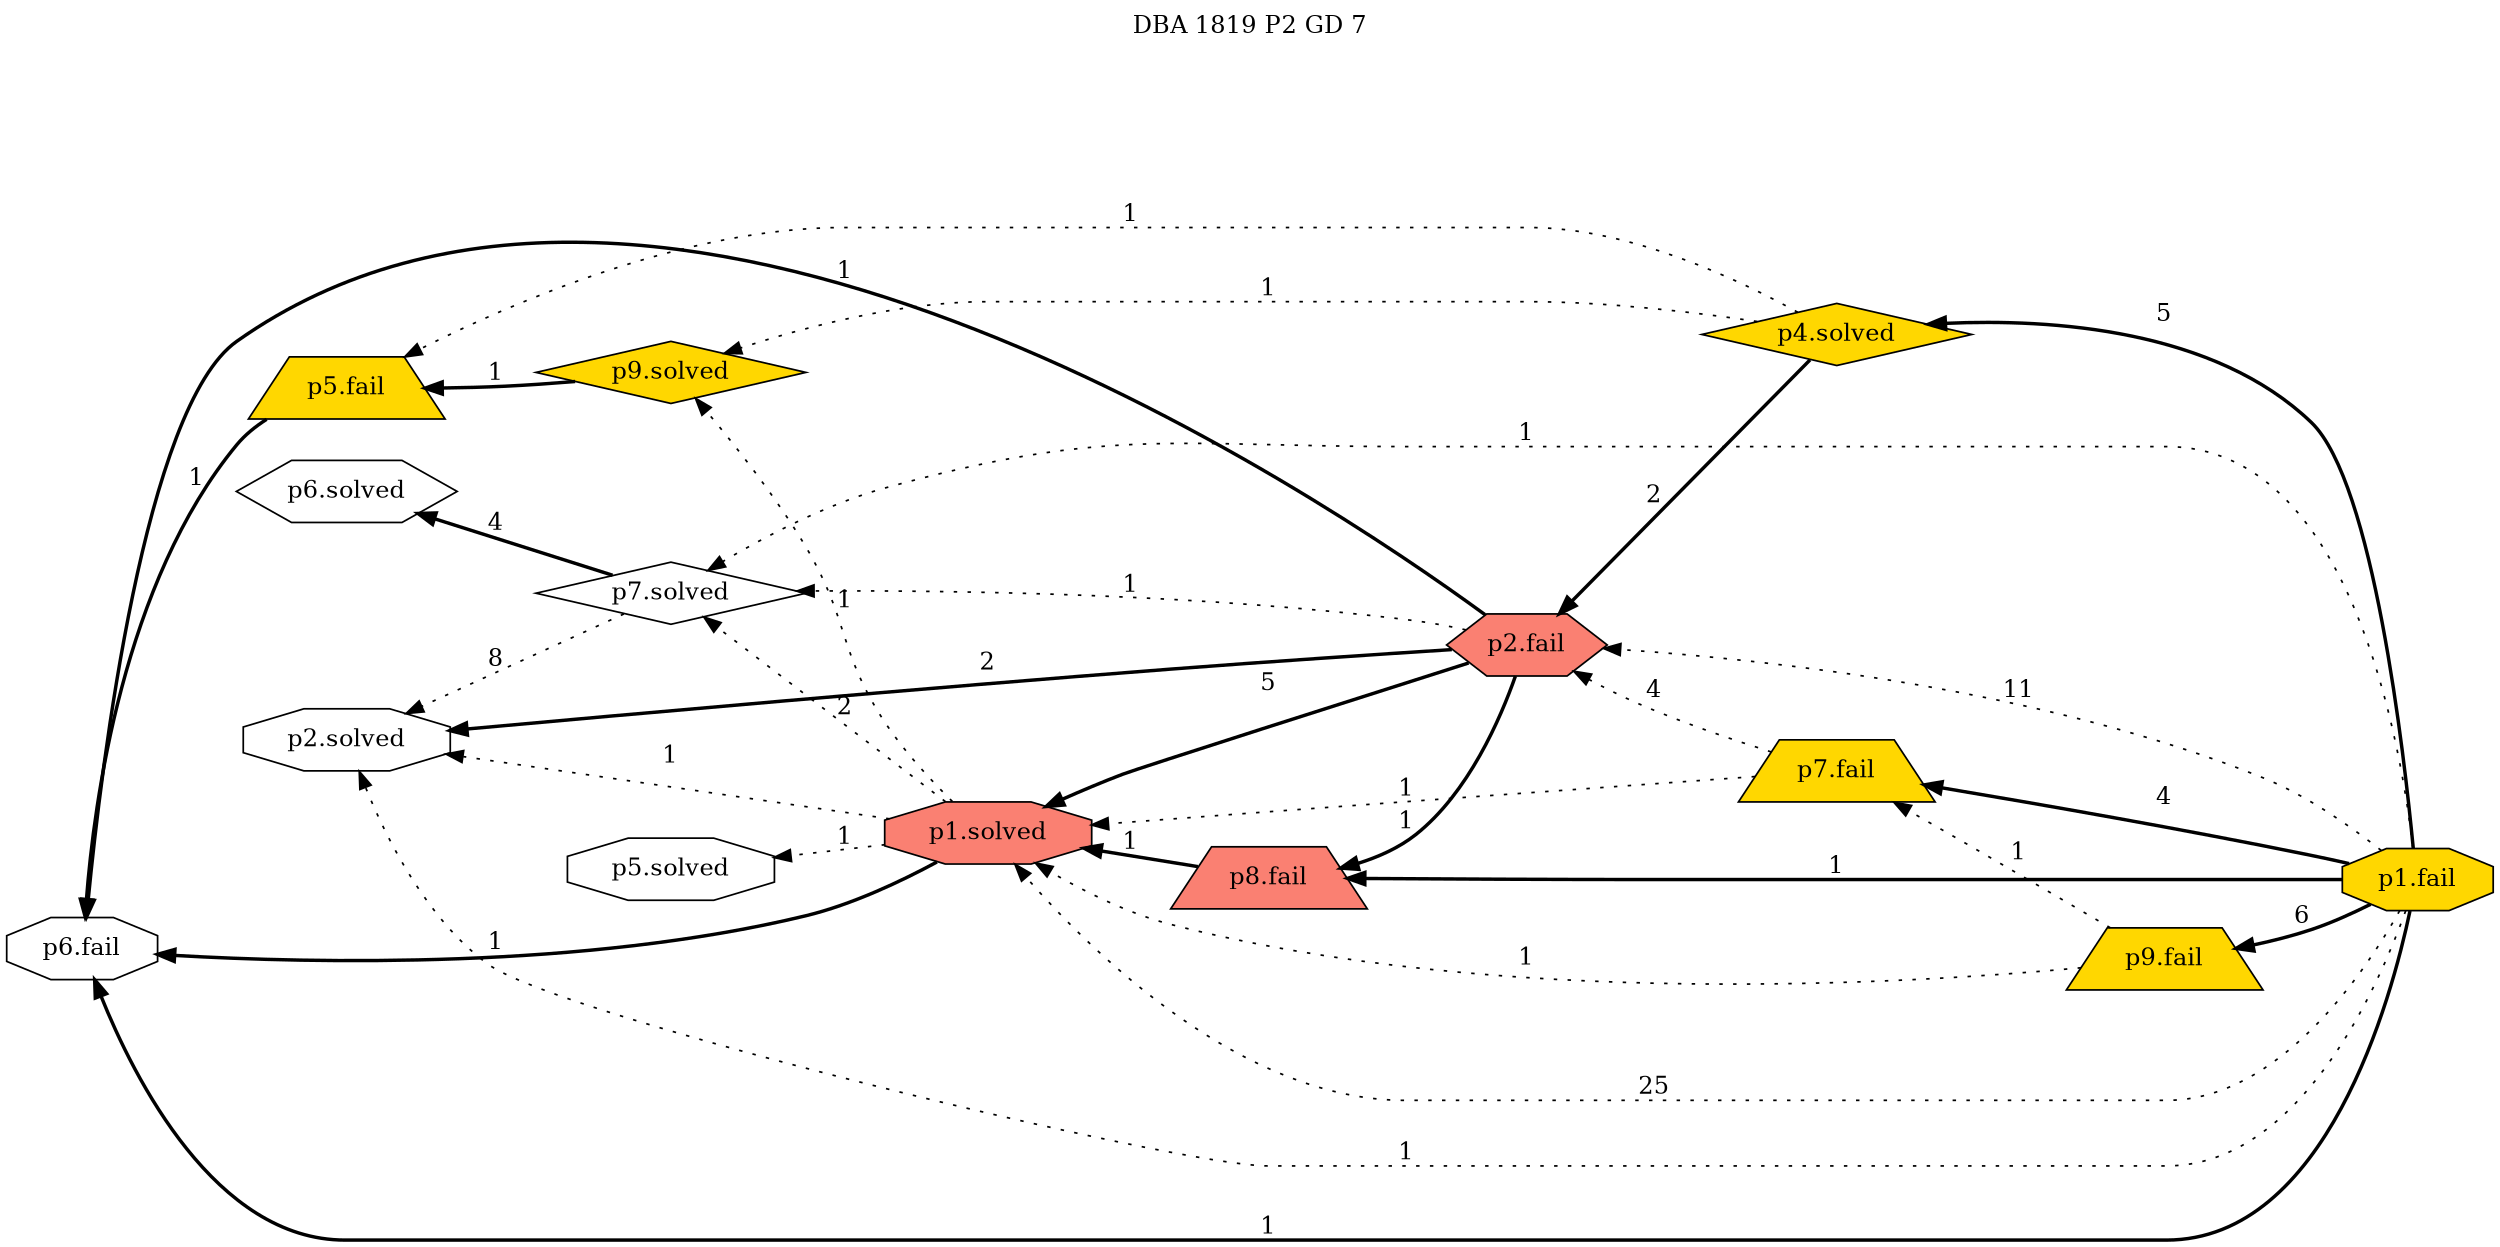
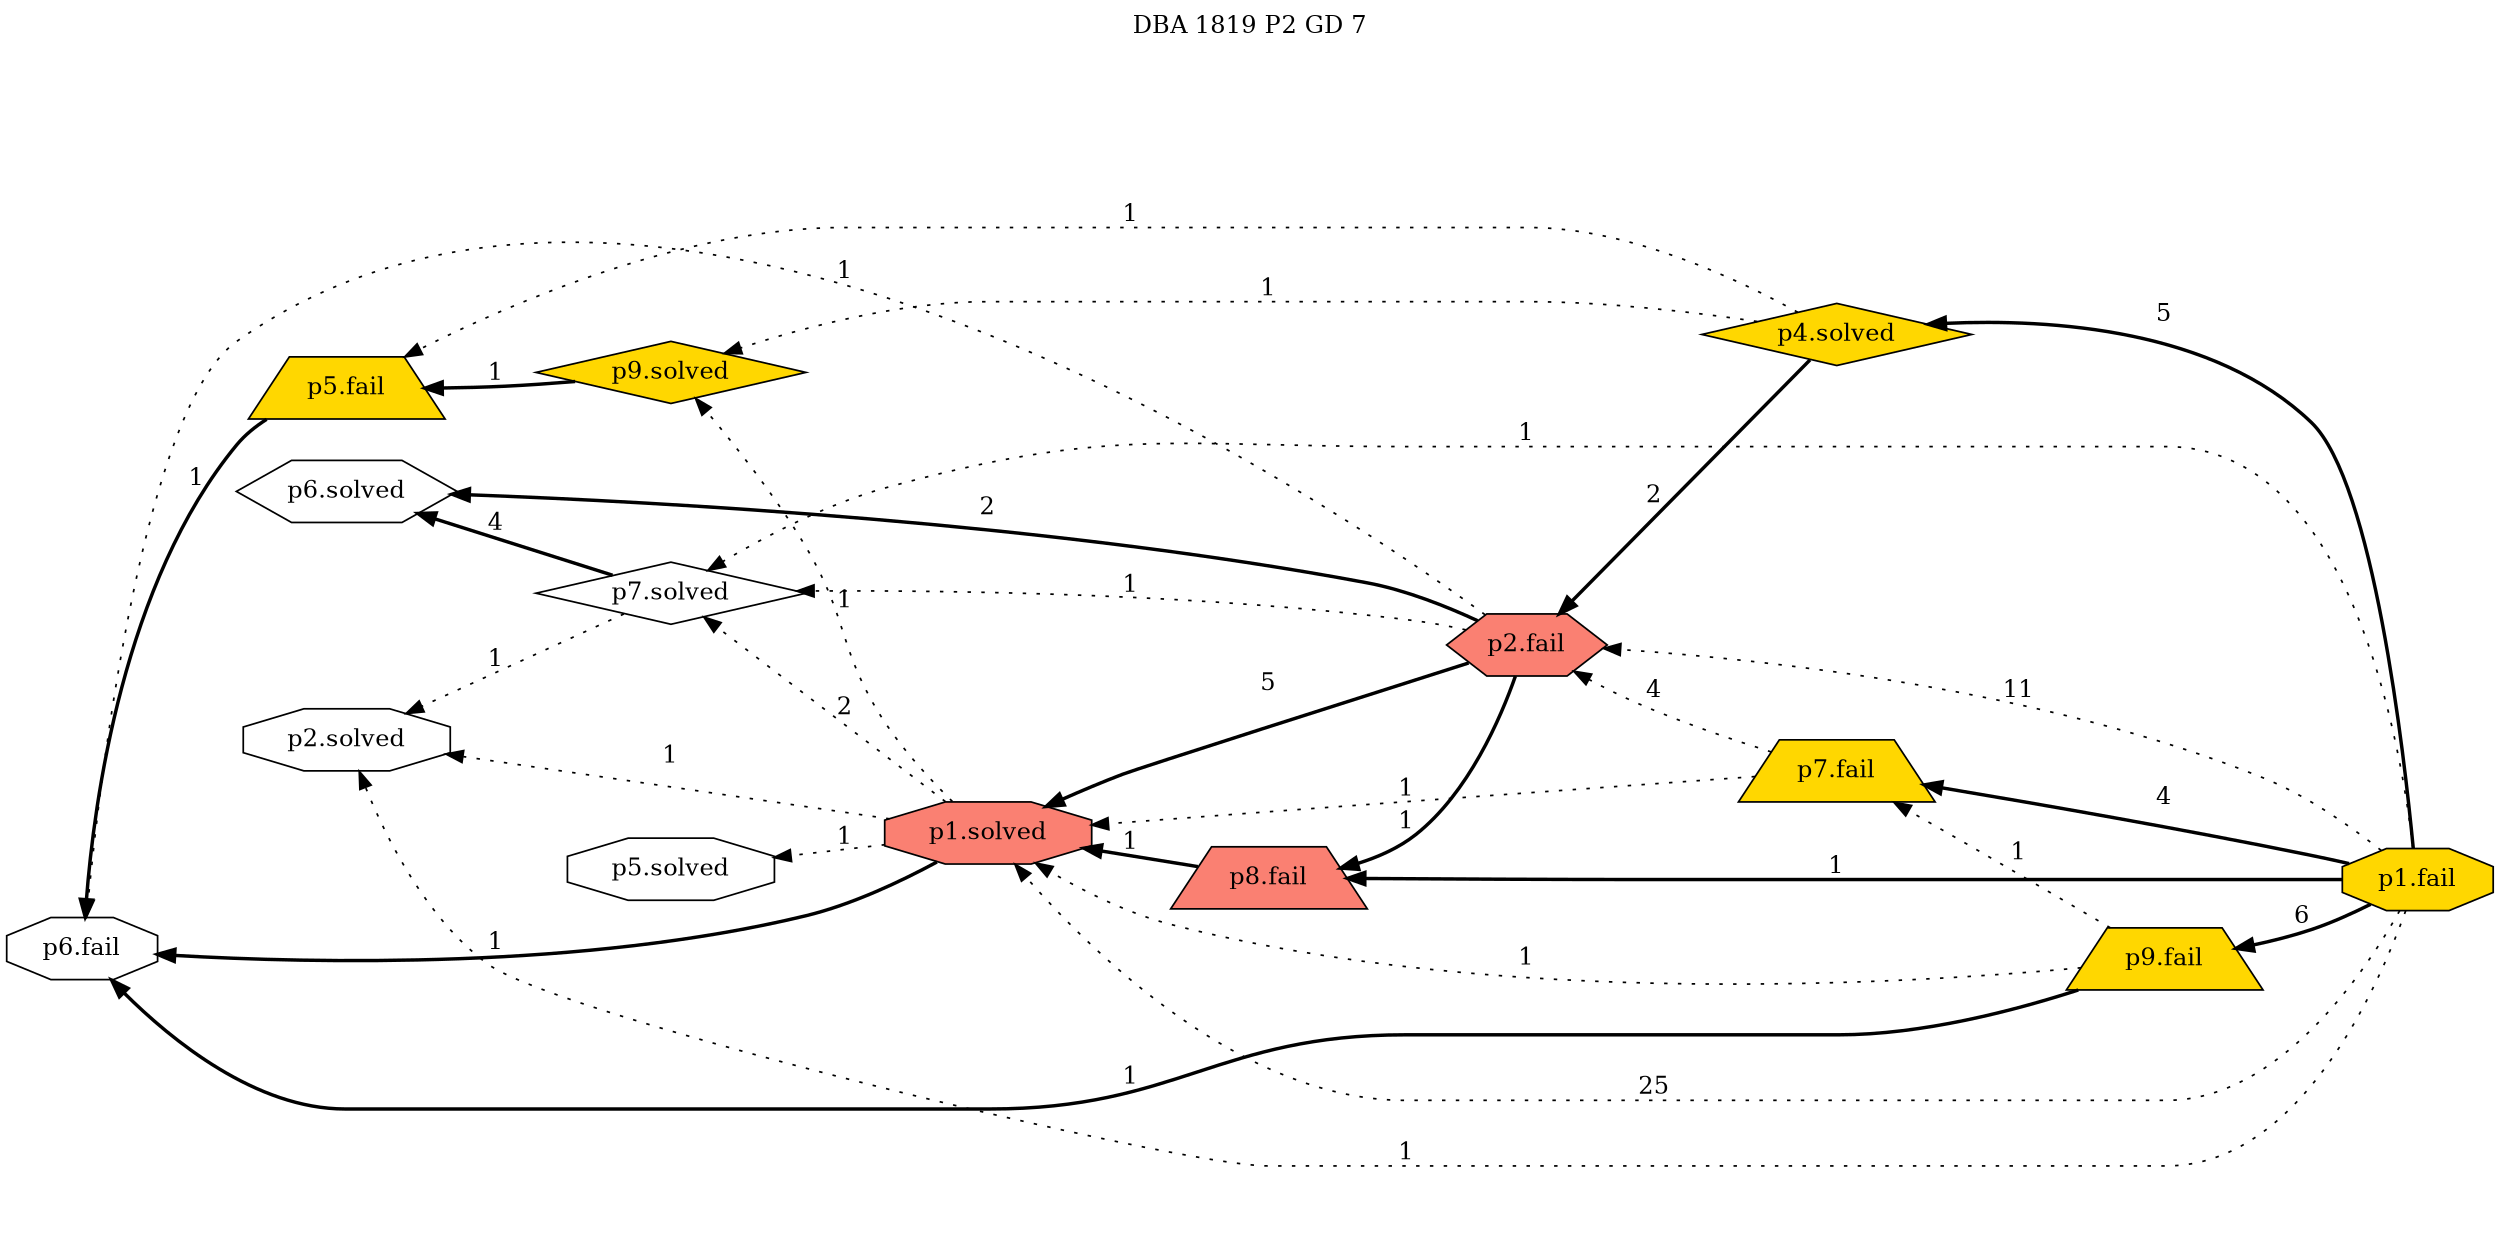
edge "p2.fail" -> "p6.fail": style bold -> dotted
edge "p7.solved" -> "p2.solved": label "8" -> "1"
edge "p2.fail" -> "p2.solved": now "p2.fail" -> "p6.solved"
edge "p1.fail" -> "p6.fail": now "p9.fail" -> "p6.fail"
